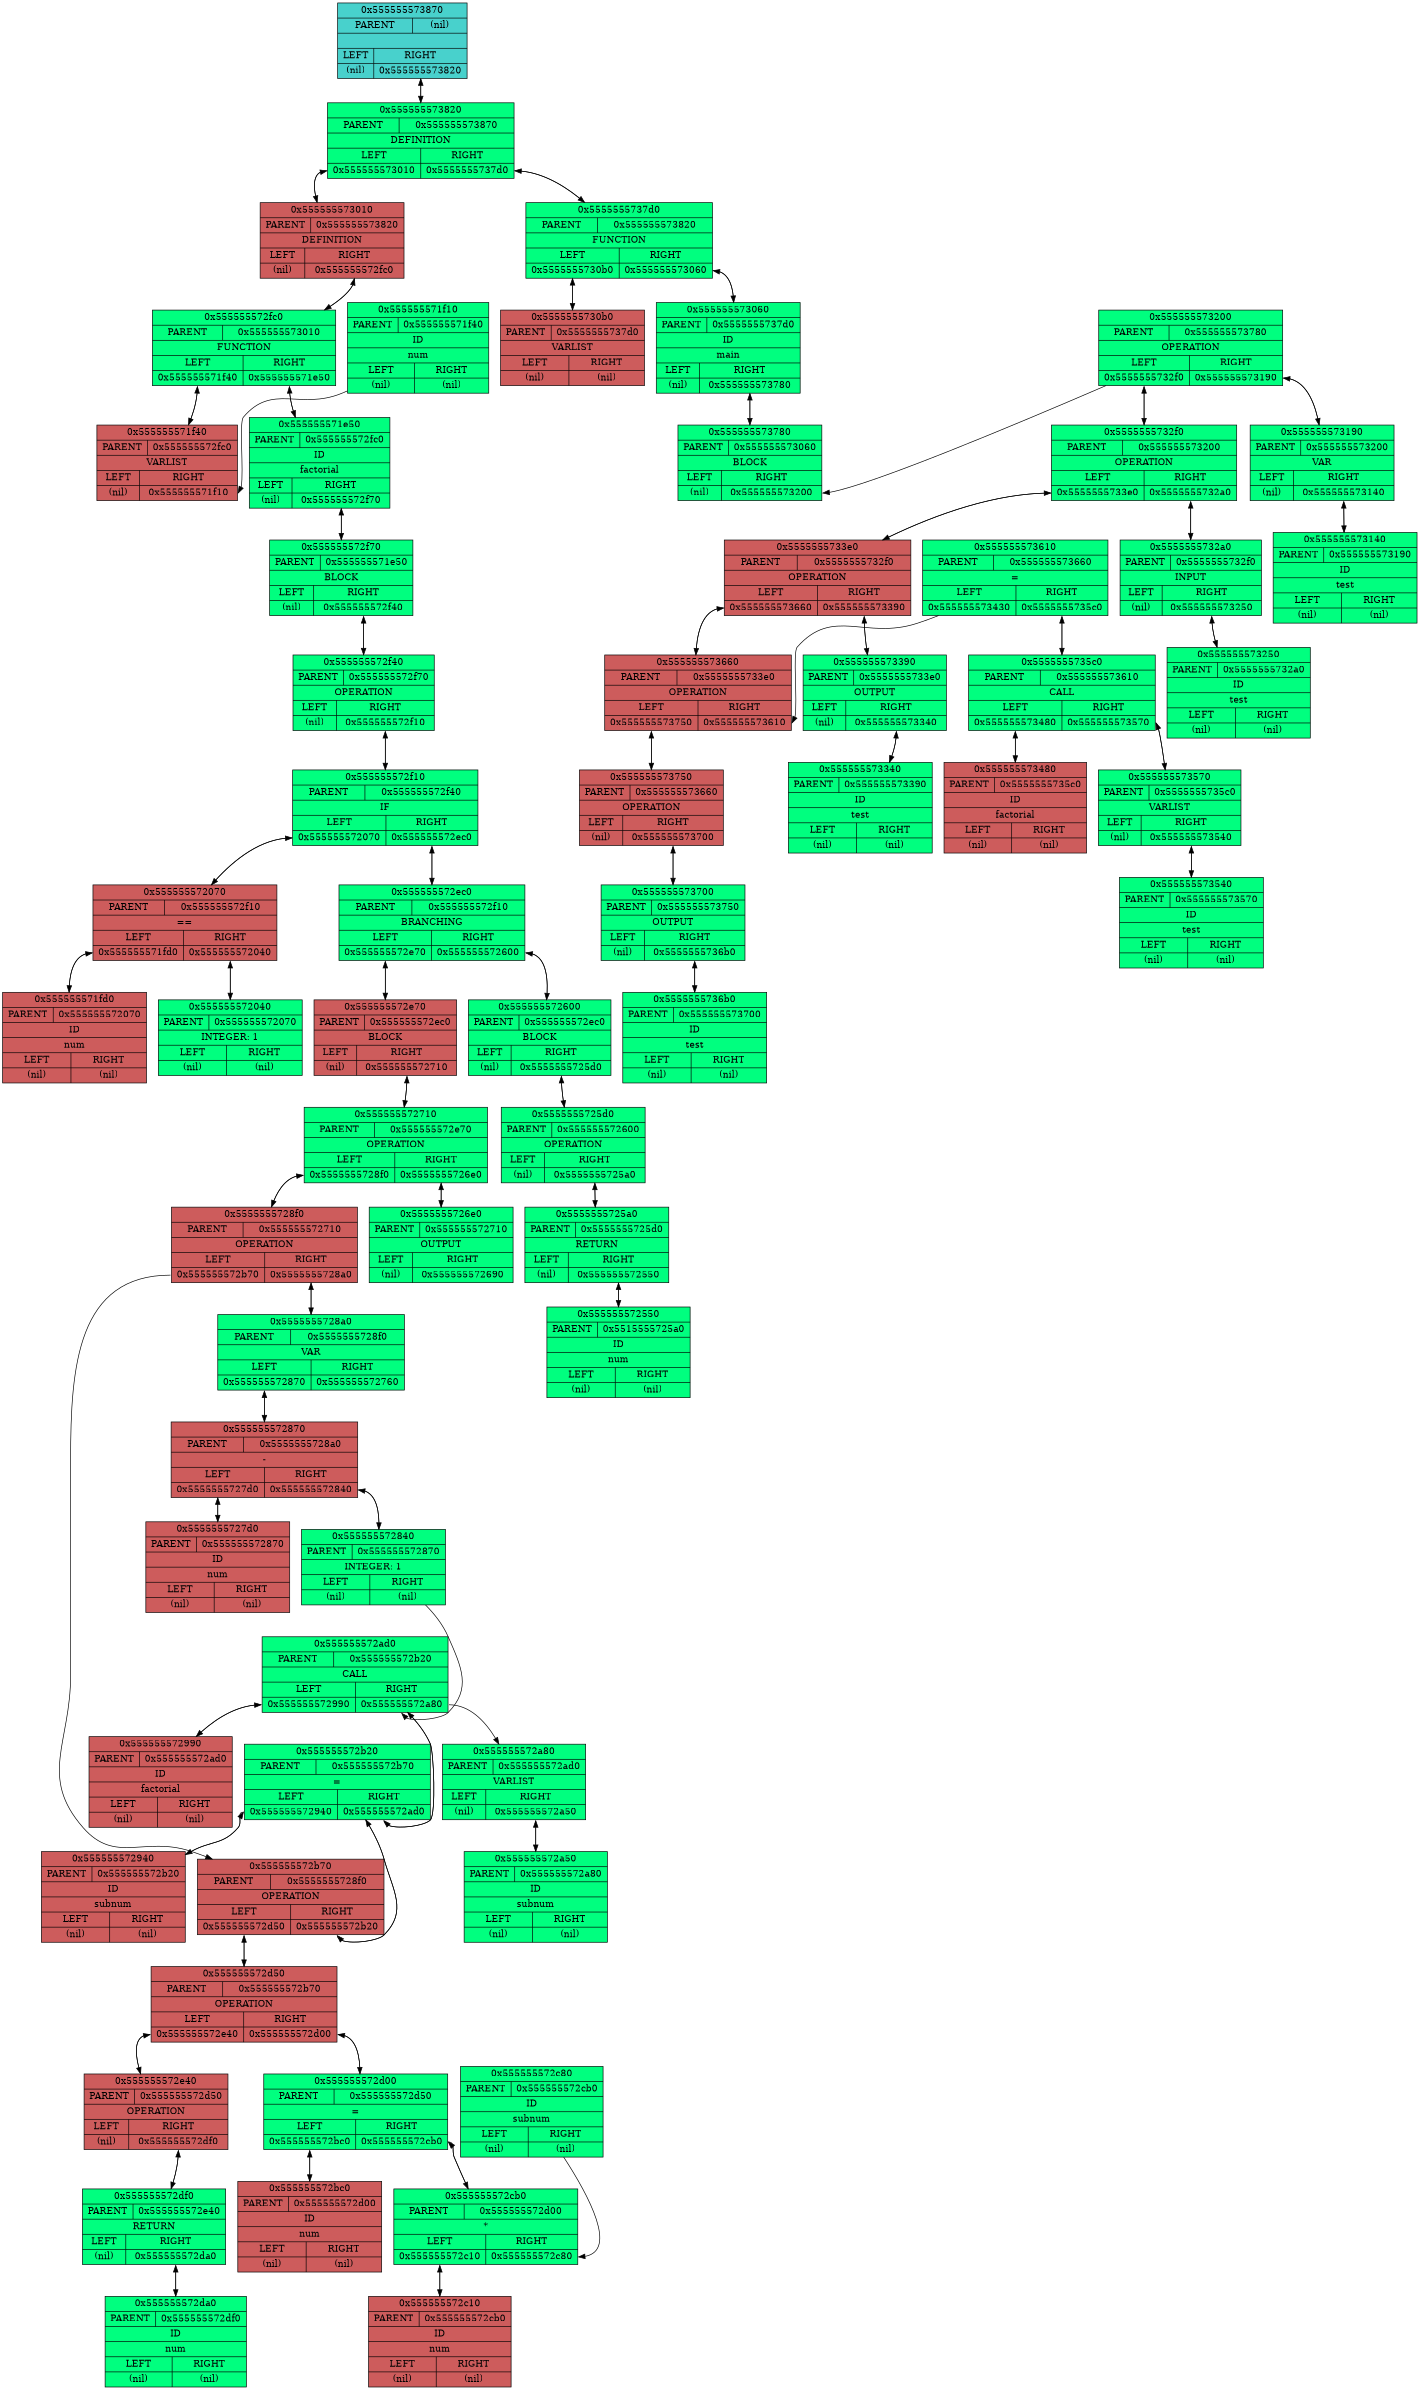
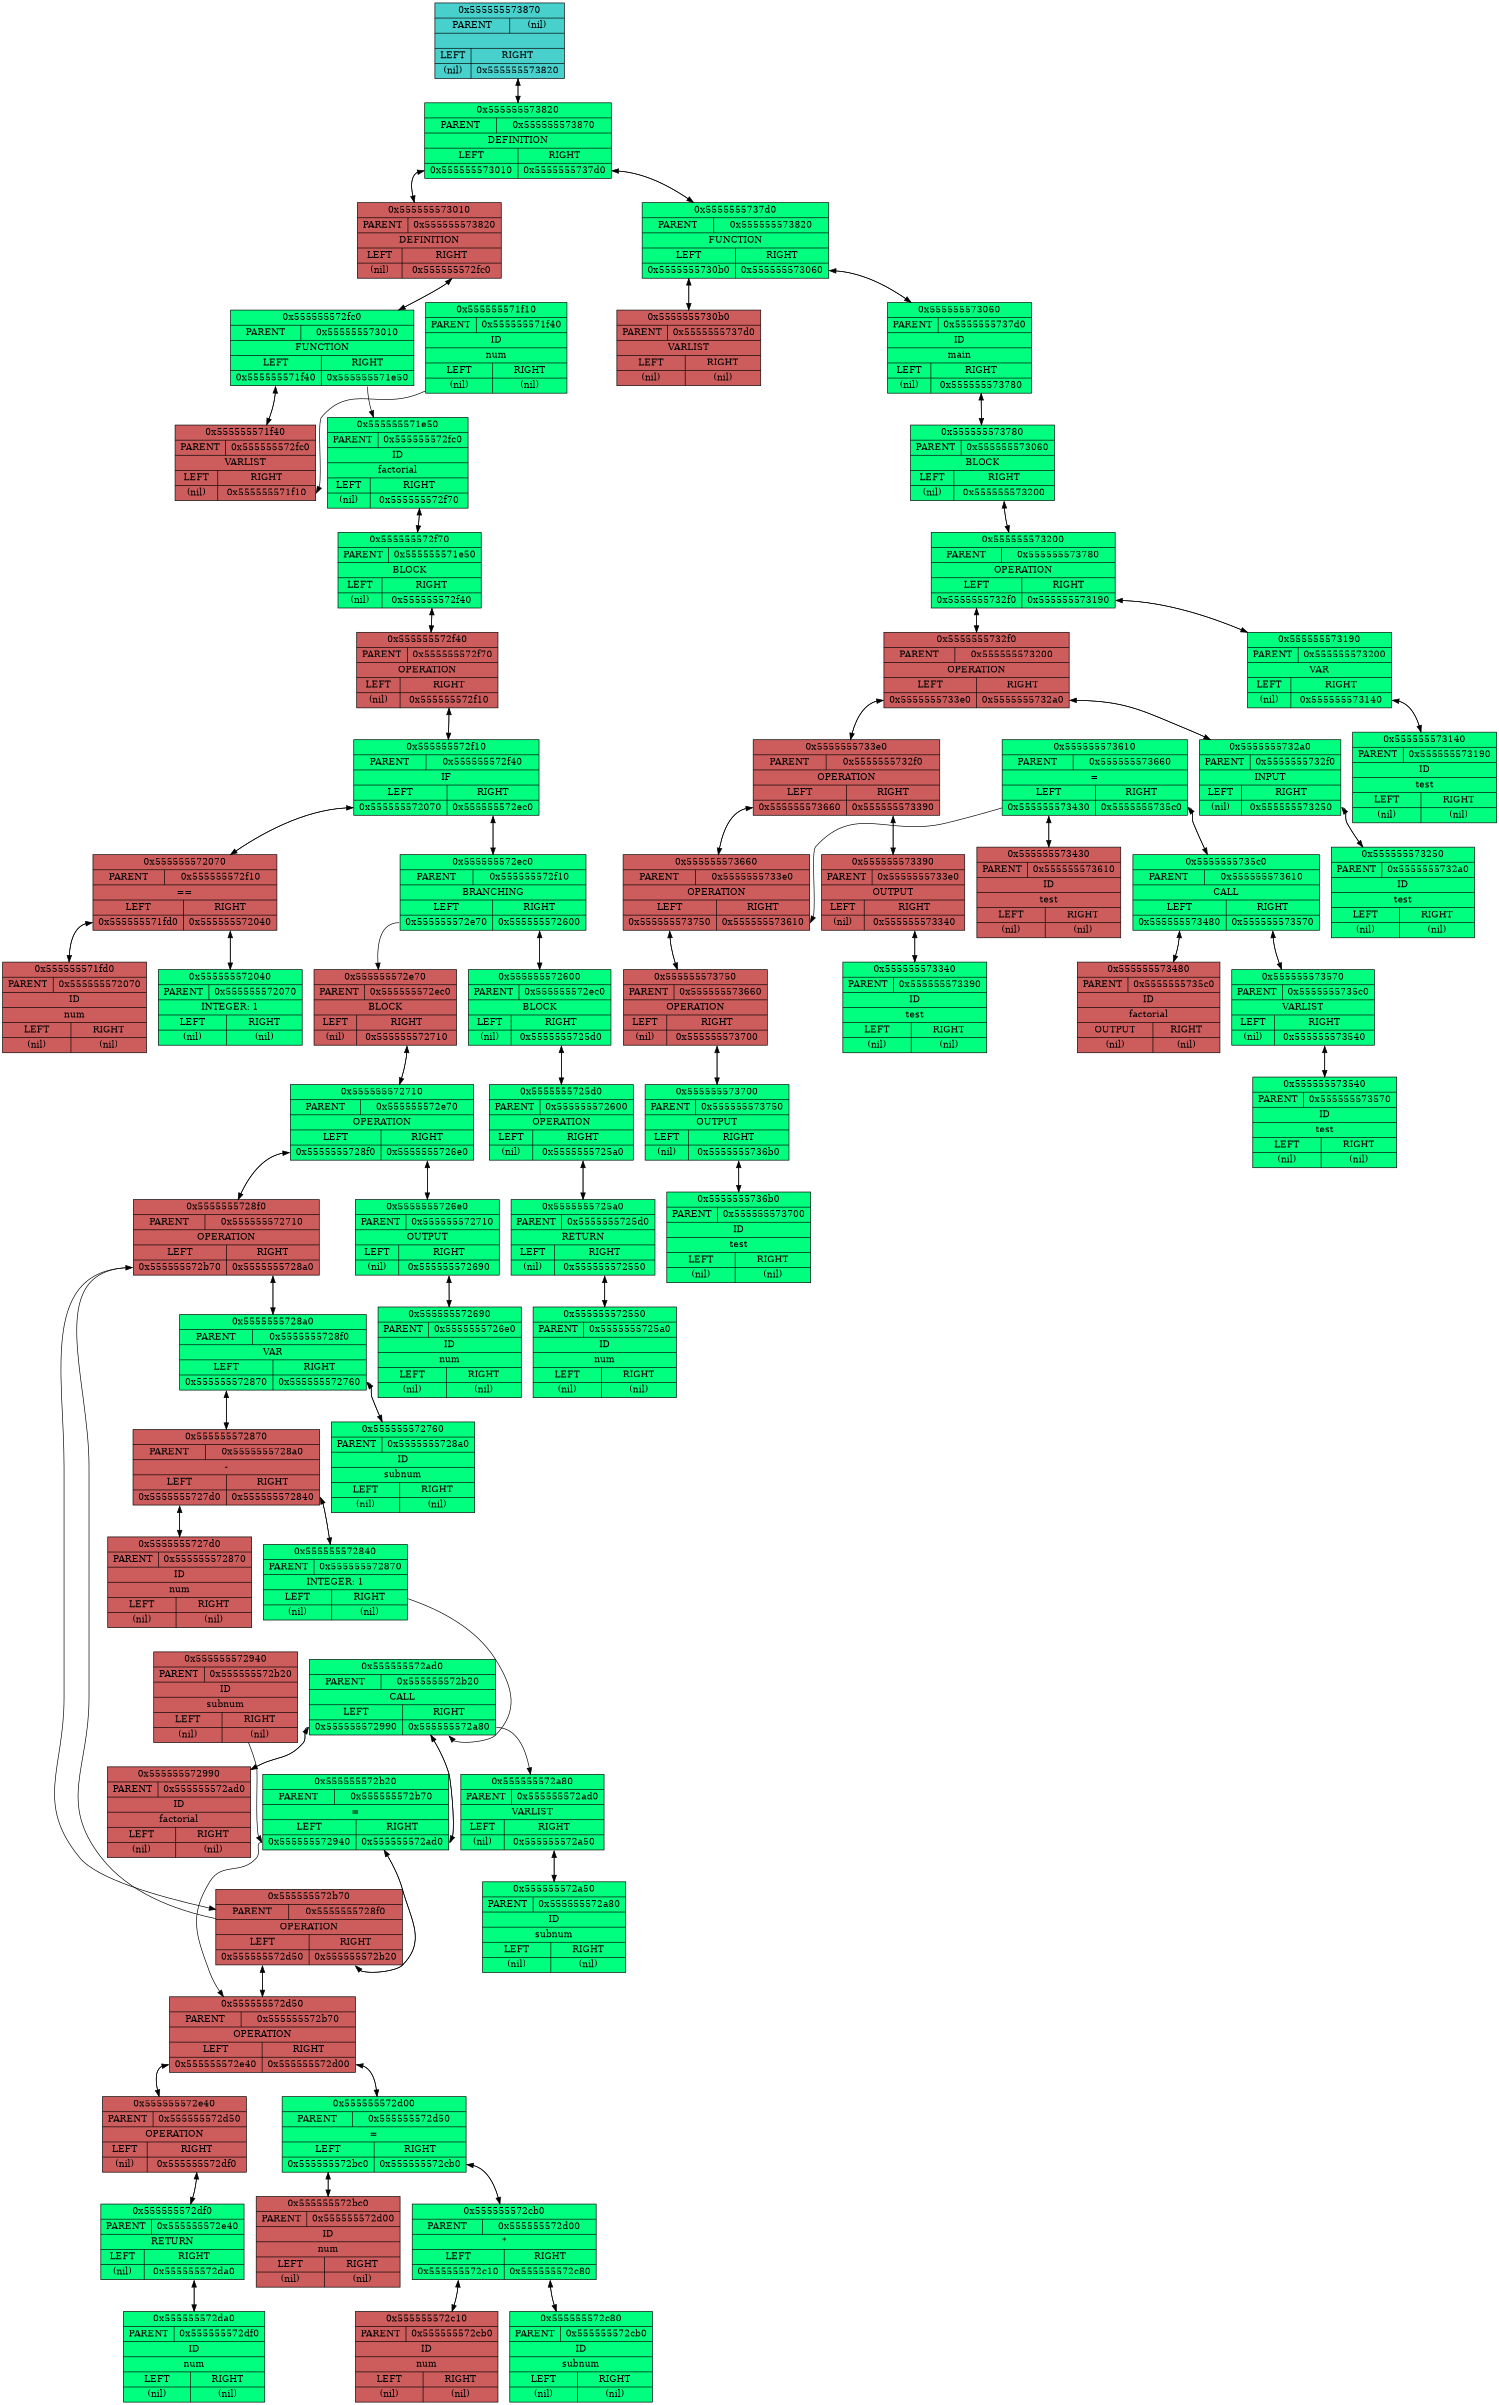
edge "0x555555571e50" -> "0x555555572fc0": removed
node "0x5555555732f0": fillcolor springgreen -> indianred
edge "0x555555573780" -> "0x555555573200": added
node "0x555555572f40": fillcolor springgreen -> indianred
node "0x555555573390": fillcolor springgreen -> indianred
node "0x555555573480": text "LEFT" -> "OUTPUT"
node "0x555555573430": added
edge "0x555555572e70" -> "0x555555572ec0": removed
node "0x555555572550": text "0x5515555725a0" -> "0x5555555725a0"
node "0x555555572690": added
node "0x555555572760": added
edge "0x555555572b70" -> "0x5555555728f0": added
edge "0x555555572b20" -> "0x555555572940": now "0x555555572b20" -> "0x555555572d50"
edge "0x555555572cb0" -> "0x555555572c80": added
